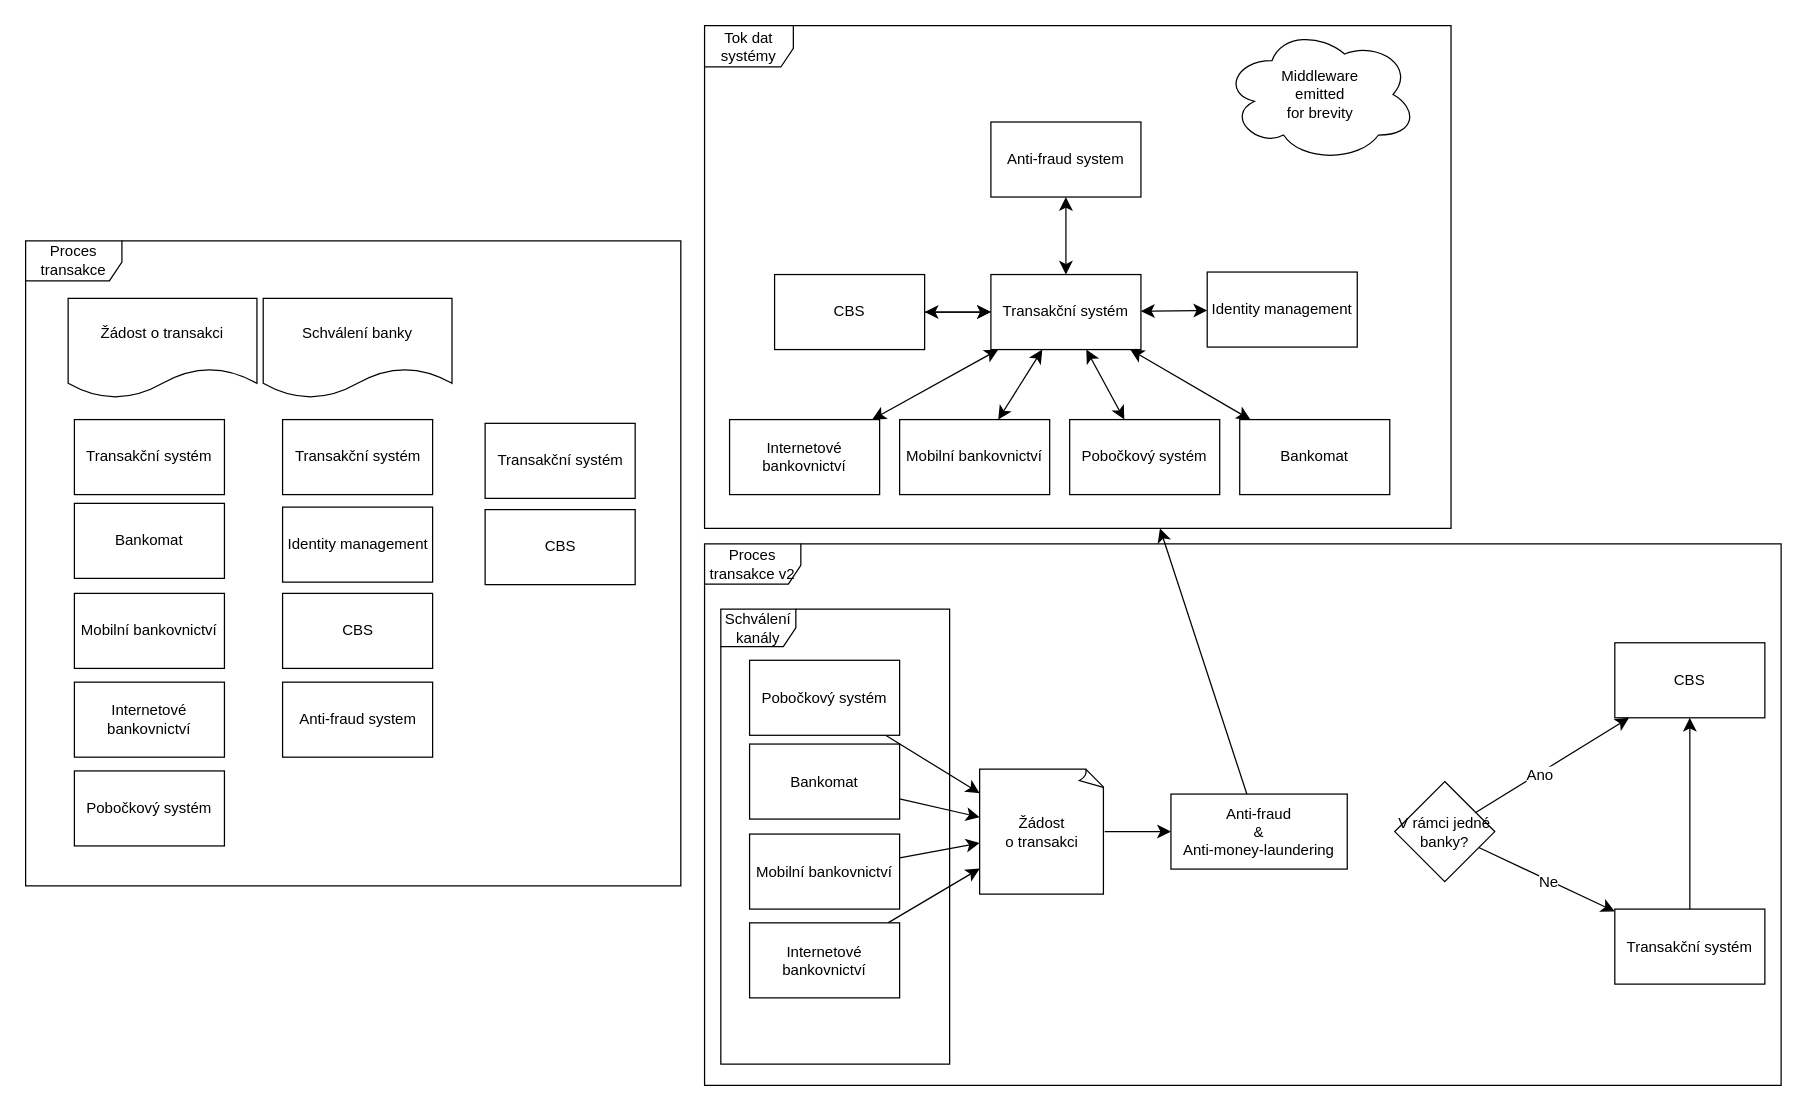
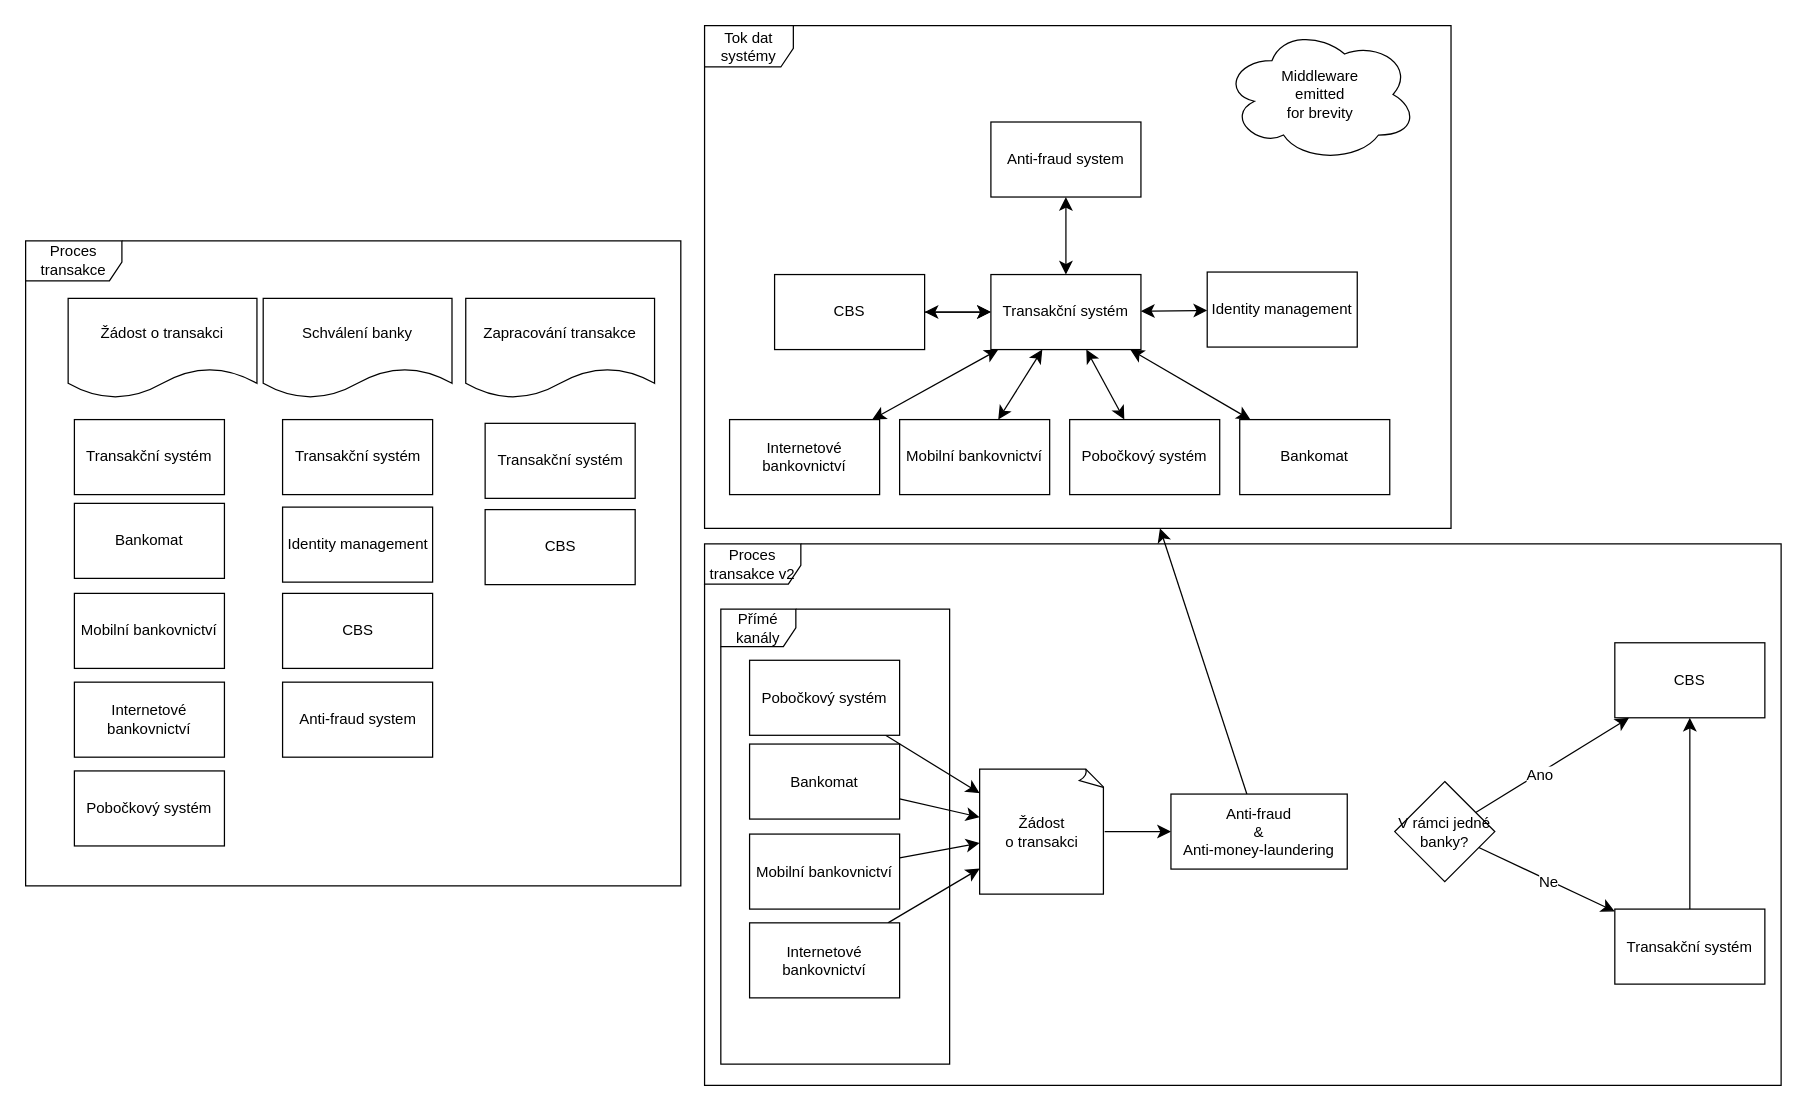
node "Zapracování transakce": added
node "Schválení kanály": label "Schválení kanály" -> "Přímé kanály"
